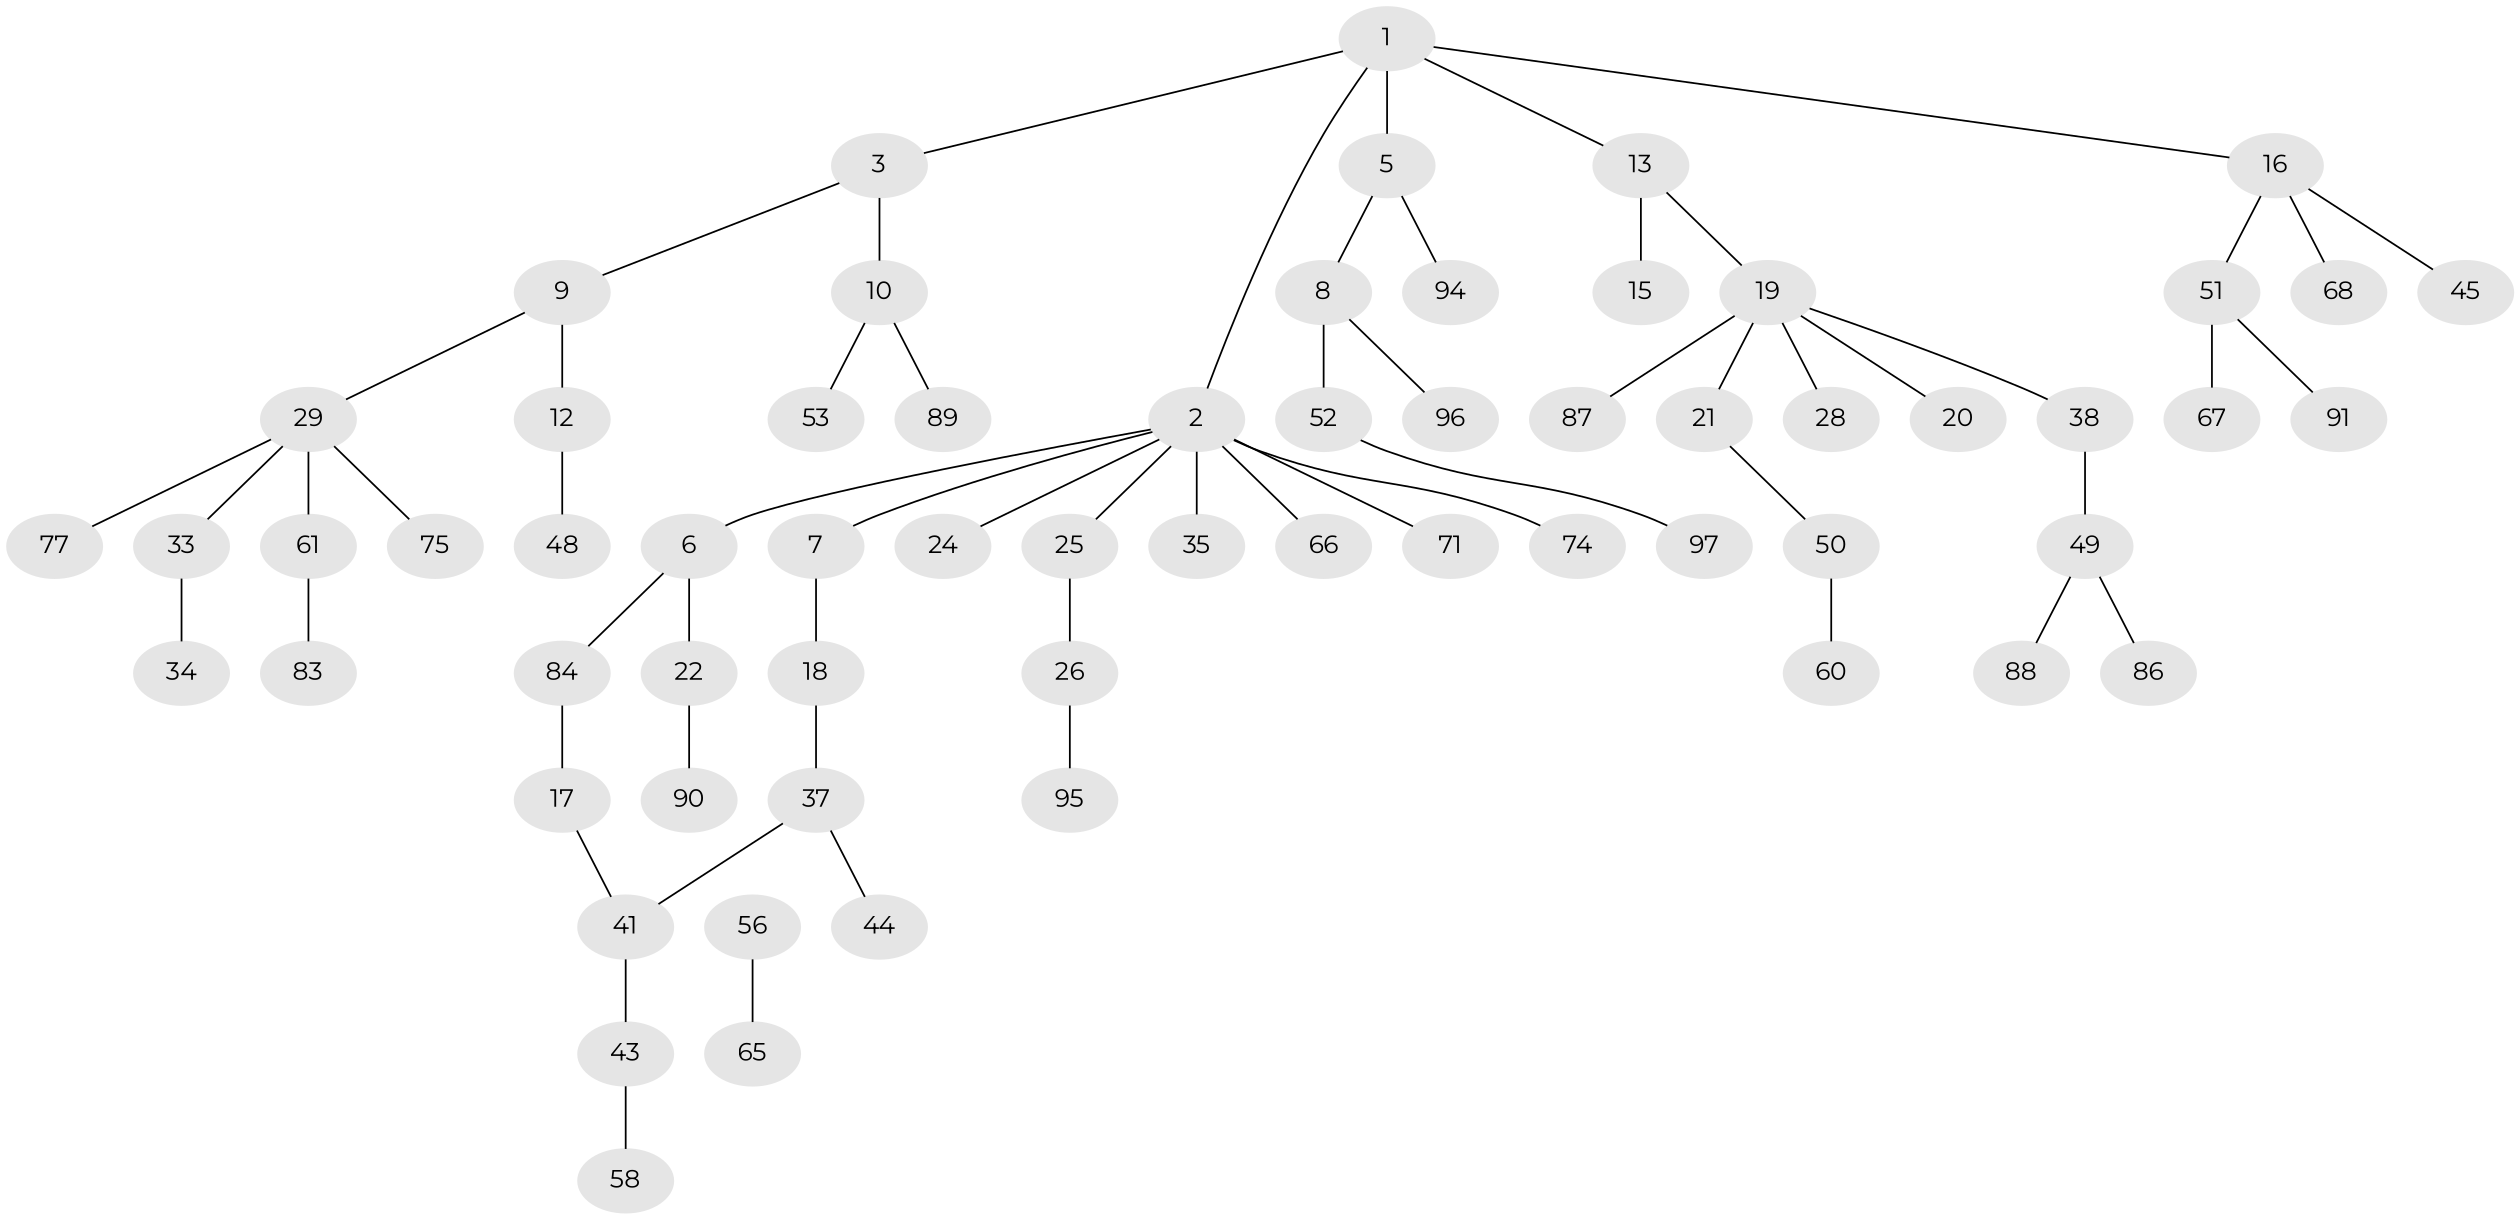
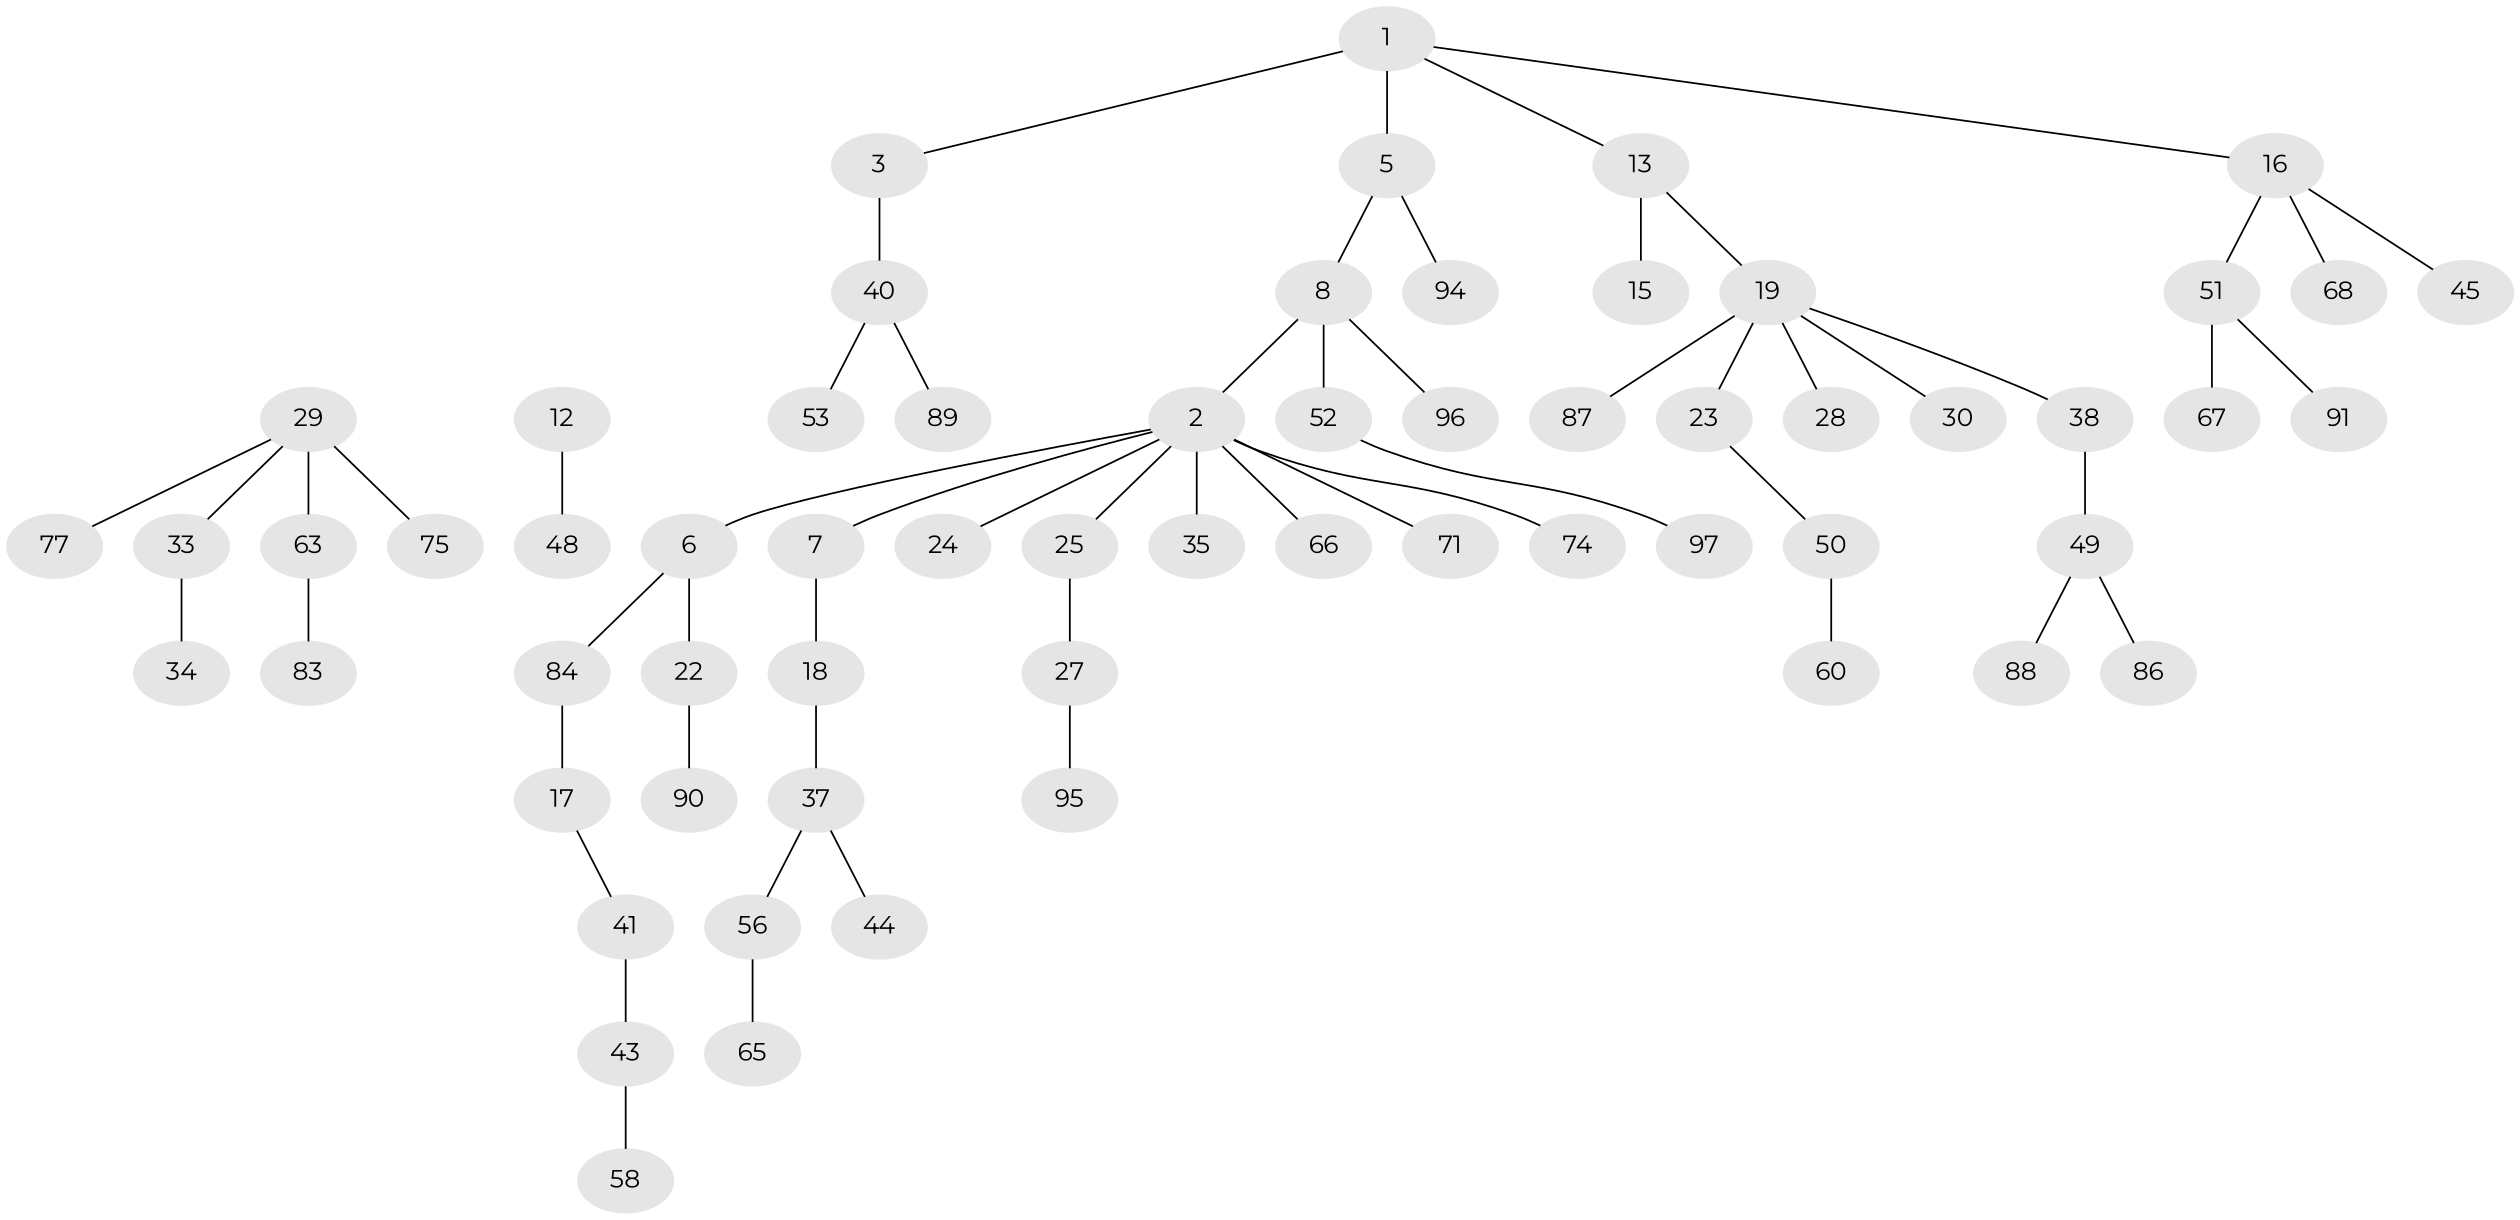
edge "1" -- "2": now "8" -- "2"
node "9": removed
node "10": label "10" -> "40"
node "21": label "21" -> "23"
node "20": label "20" -> "30"
node "61": label "61" -> "63"
node "26": label "26" -> "27"
edge "37" -- "41": now "37" -- "56"
